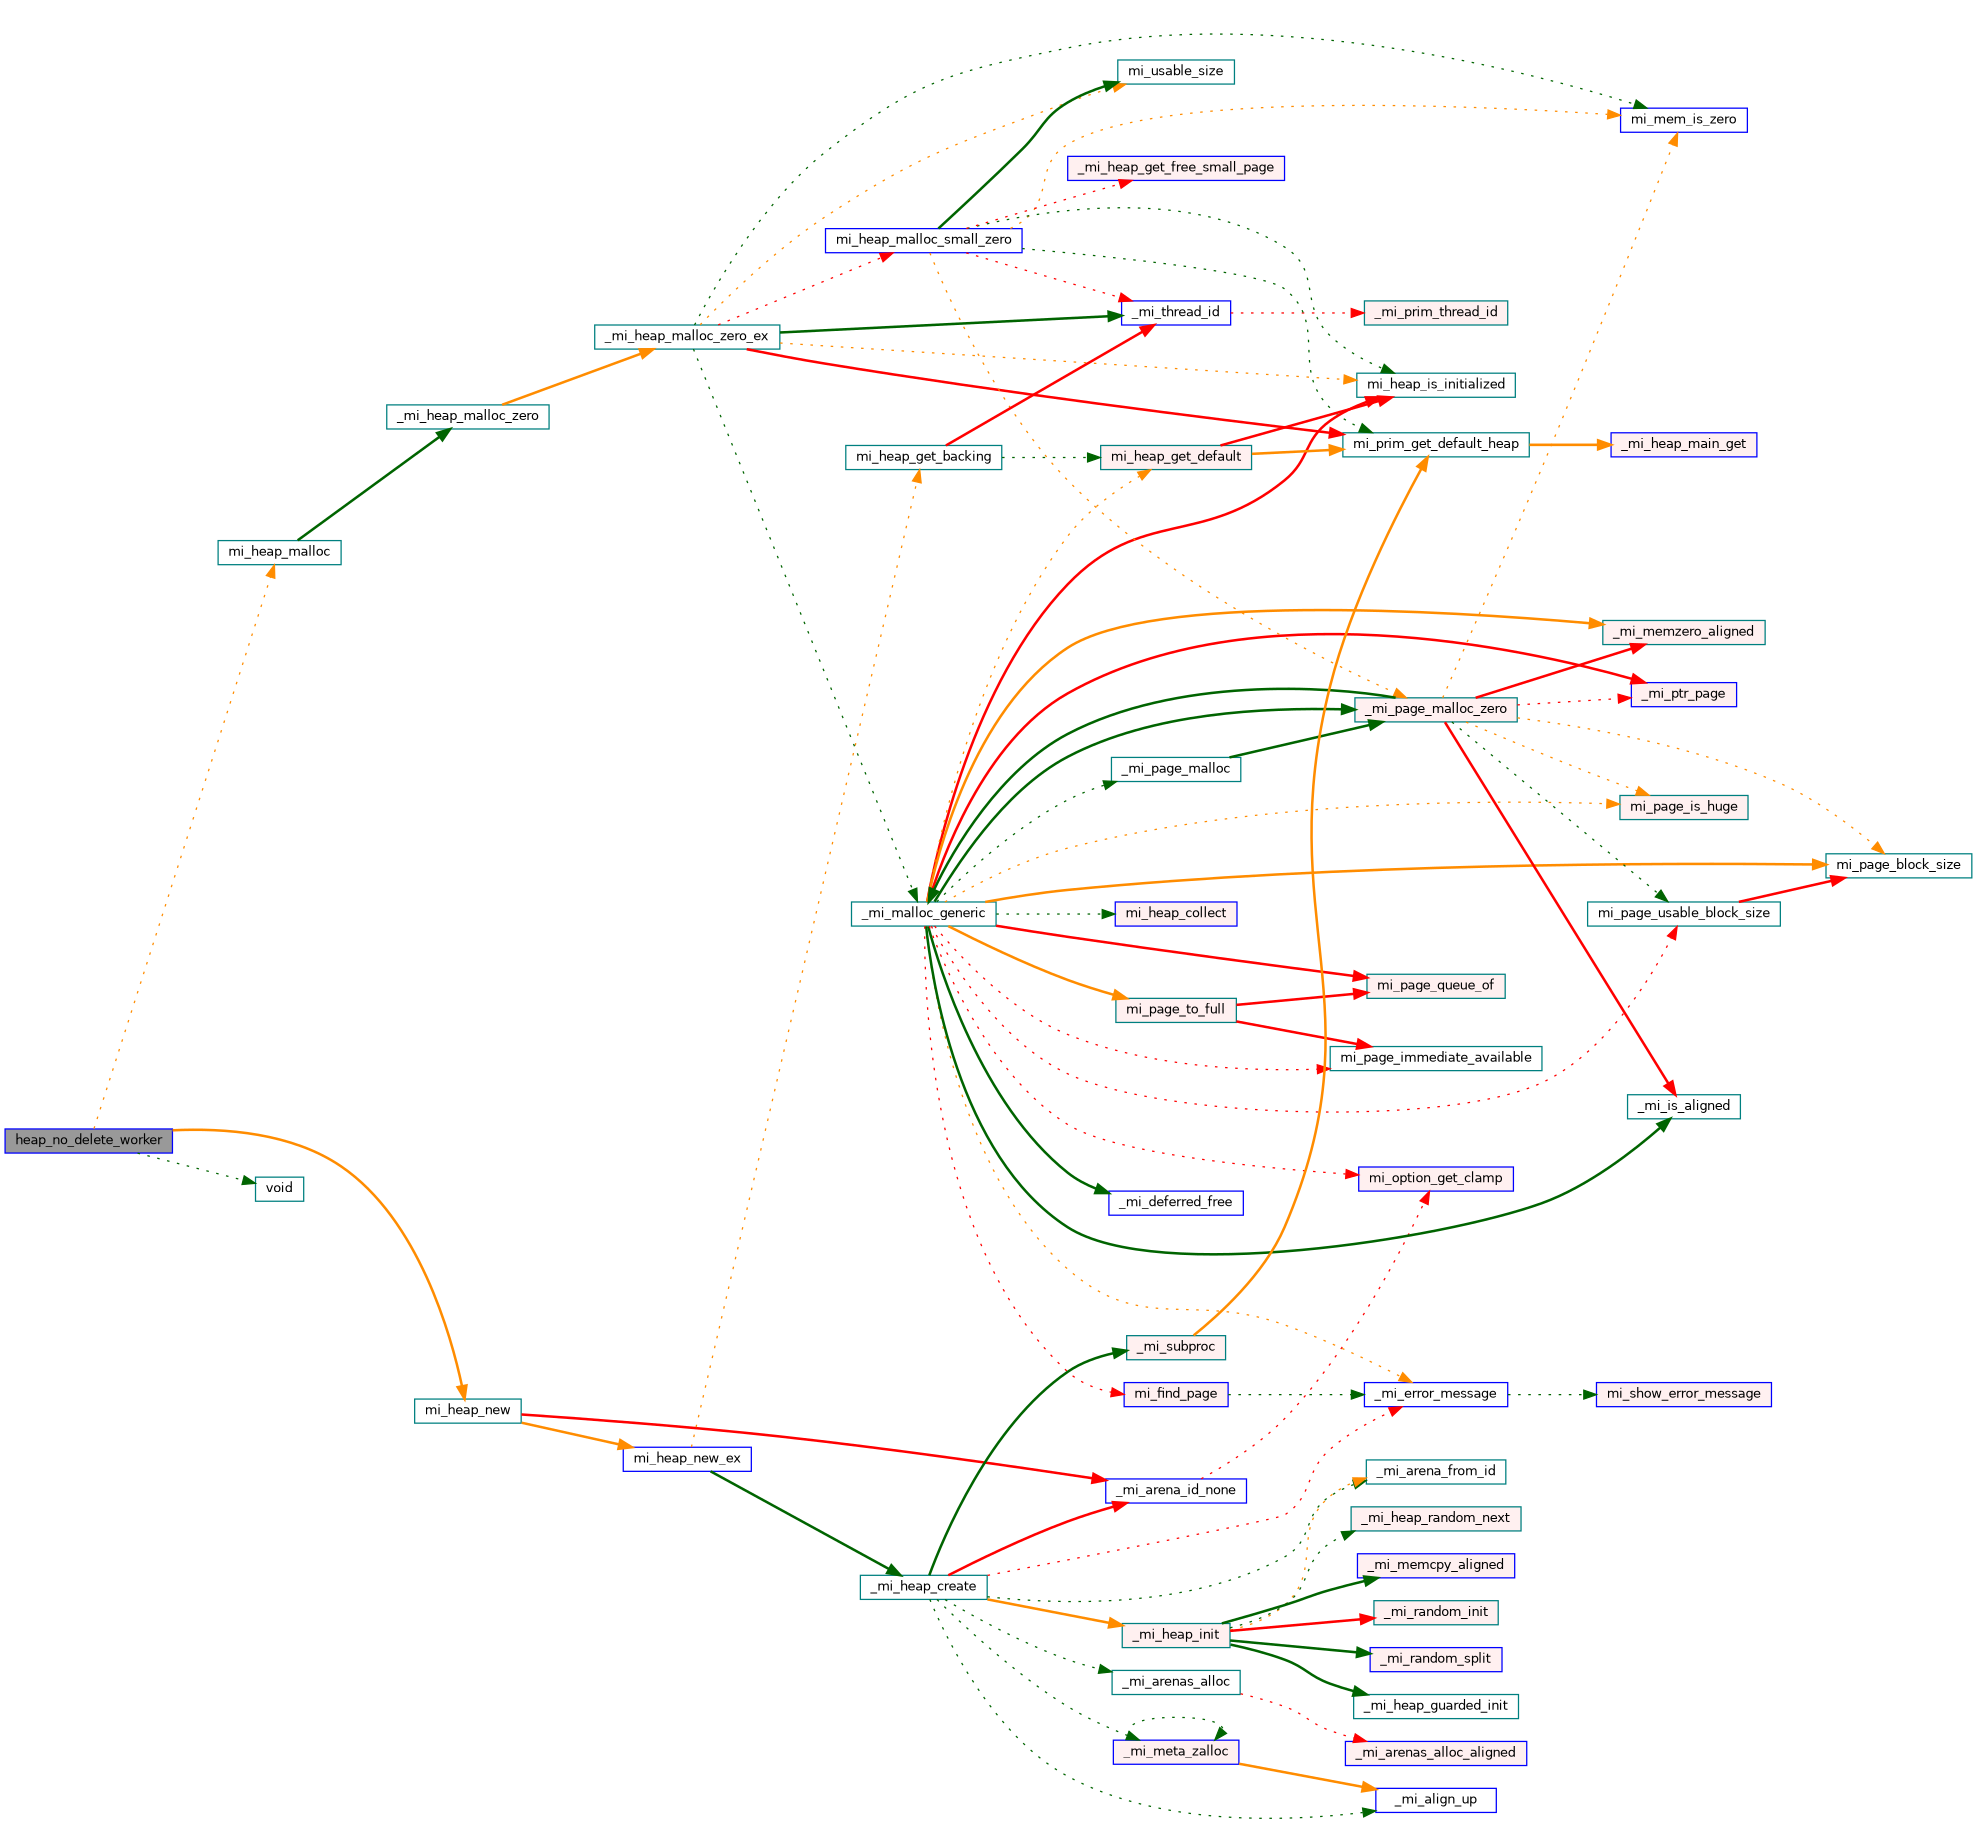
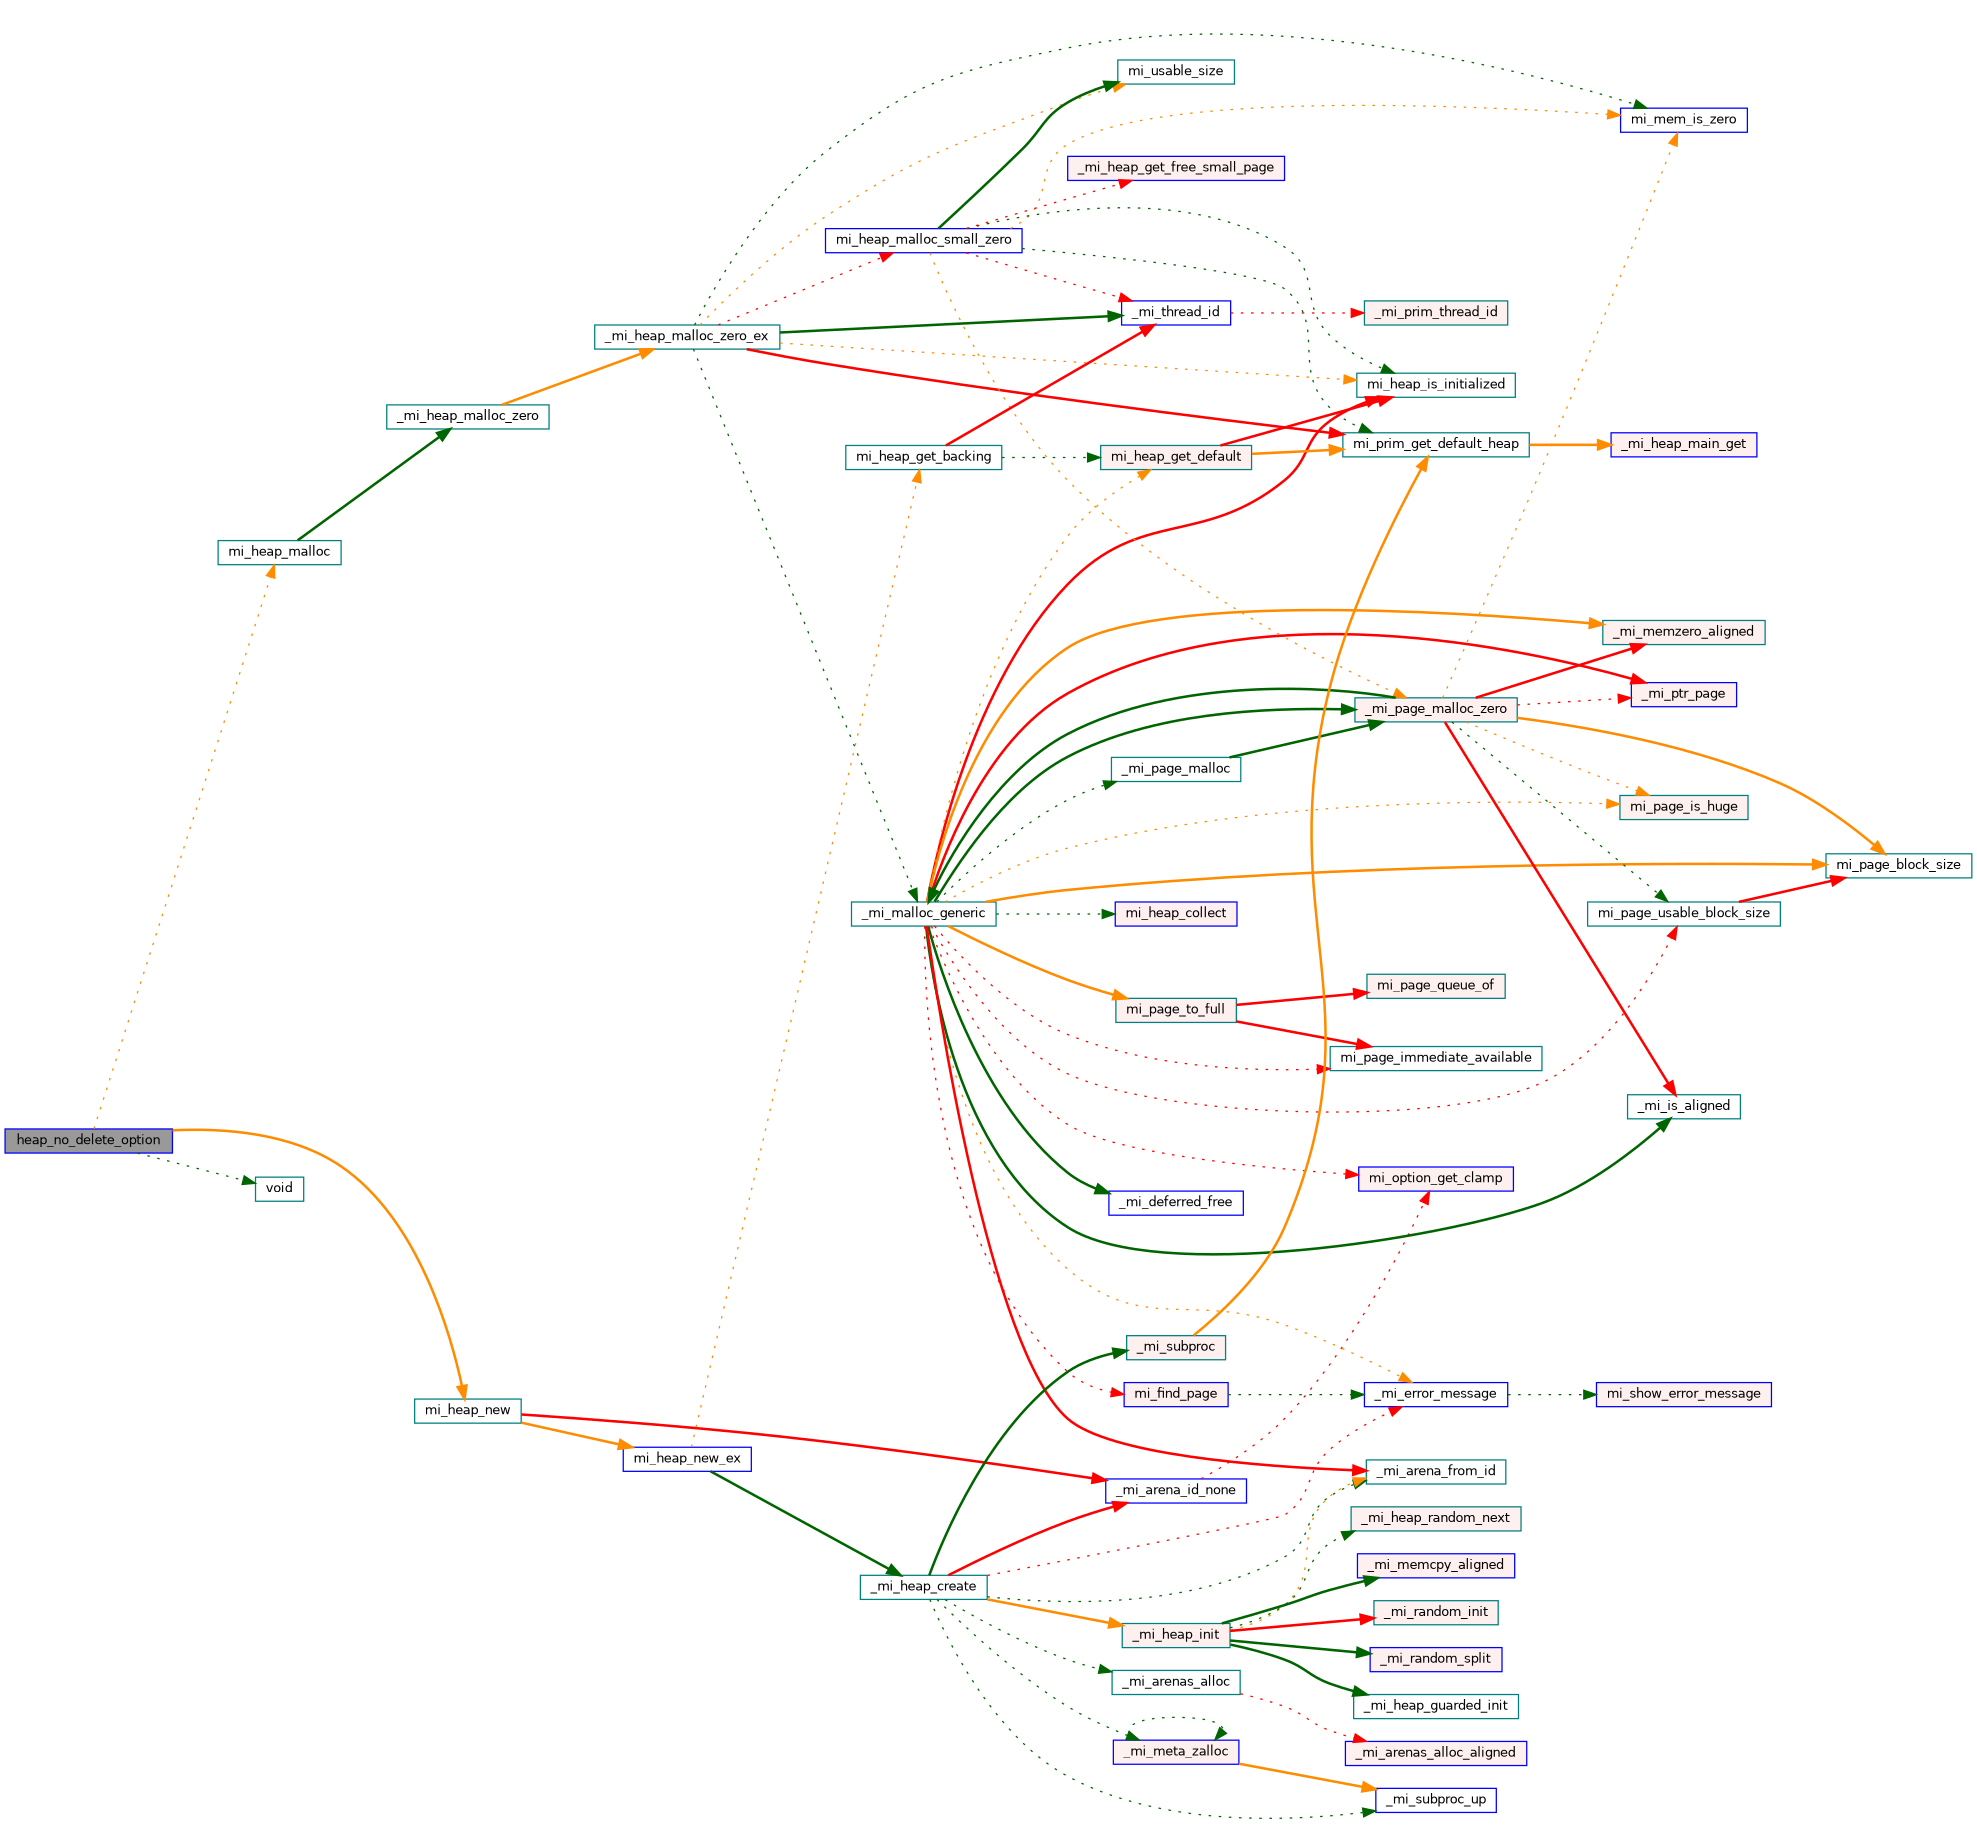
edge "_mi_page_malloc_zero" -> "mi_page_block_size": style dotted -> bold
edge "_mi_malloc_generic" -> "mi_page_queue_of": now "_mi_malloc_generic" -> "_mi_arena_from_id"
node "heap_no_delete_worker": label "heap_no_delete_worker" -> "heap_no_delete_option"
node "_mi_align_up": label "_mi_align_up" -> "_mi_subproc_up"
